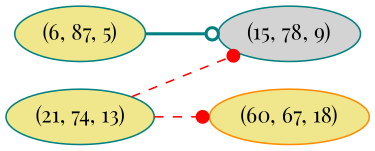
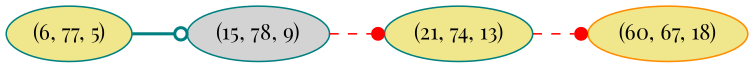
node "(6, 87, 5)": label "(6, 87, 5)" -> "(6, 77, 5)"
edge "(21, 74, 13)" -> "(15, 78, 9)": reversed
